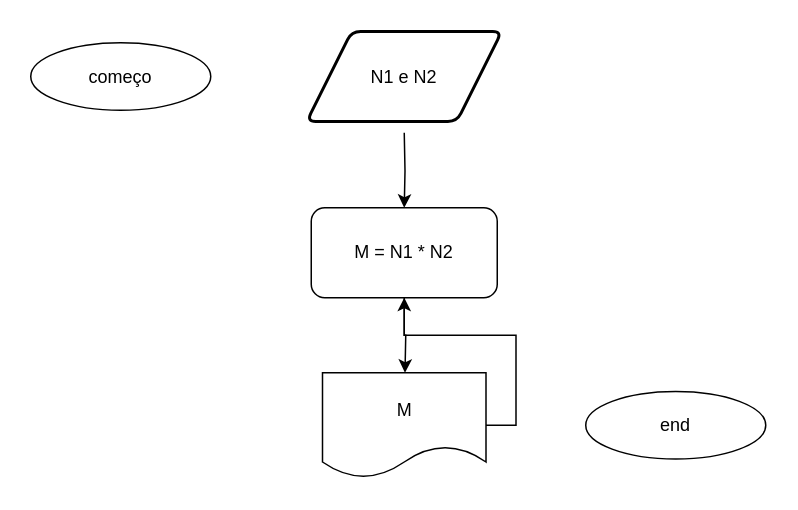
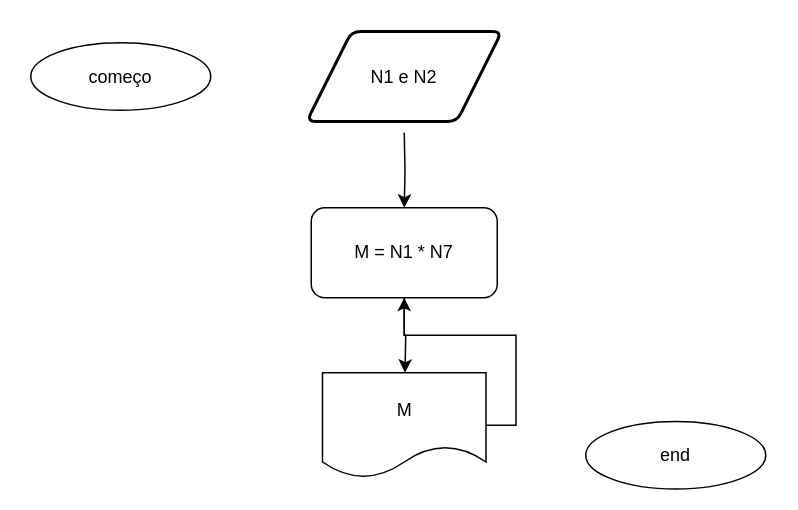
node "M = N1 * N2": label "M = N1 * N2" -> "M = N1 * N7"
node "end": moved (676, 425) -> (676, 455)
